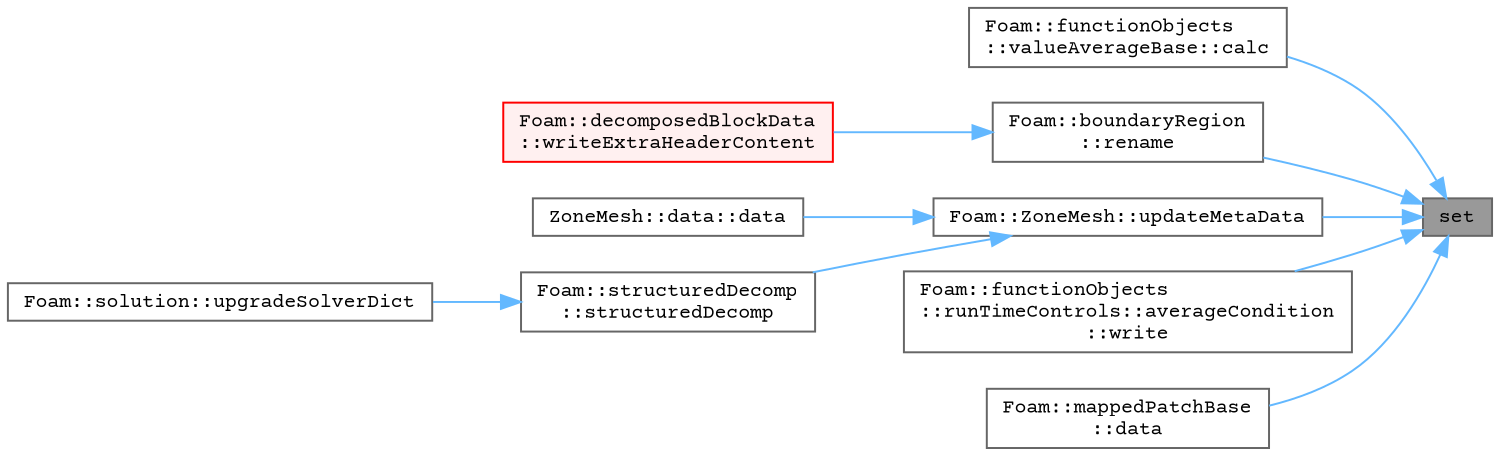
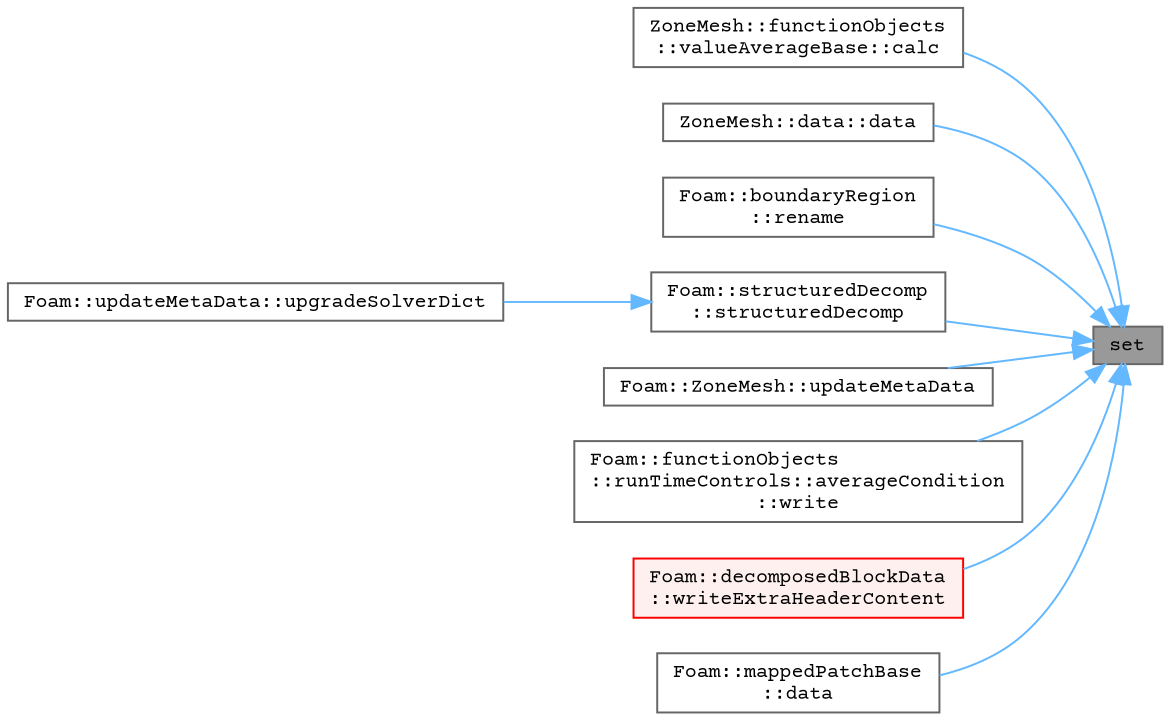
node "Foam::functionObjects ::valueAverageBase::calc": label "Foam::functionObjects ::valueAverageBase::calc" -> "ZoneMesh::functionObjects ::valueAverageBase::calc"
edge "Foam::decomposedBlockData ::writeExtraHeaderContent" -> "Foam::boundaryRegion ::rename": now "Foam::decomposedBlockData ::writeExtraHeaderContent" -> "set"
edge "ZoneMesh::data::data" -> "Foam::ZoneMesh::updateMetaData": now "ZoneMesh::data::data" -> "set"
edge "Foam::structuredDecomp ::structuredDecomp" -> "Foam::ZoneMesh::updateMetaData": now "Foam::structuredDecomp ::structuredDecomp" -> "set"
node "Foam::solution::upgradeSolverDict": label "Foam::solution::upgradeSolverDict" -> "Foam::updateMetaData::upgradeSolverDict"
